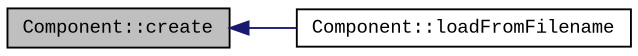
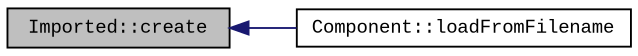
node "Component::create": label "Component::create" -> "Imported::create"
